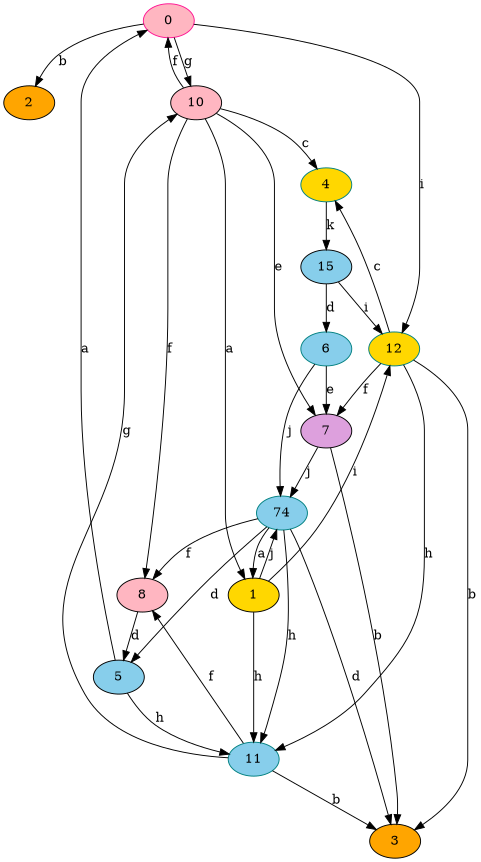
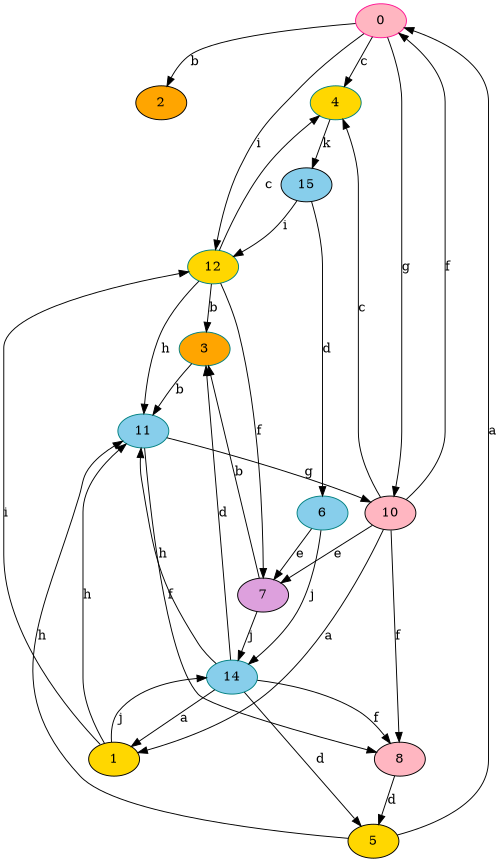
edge "0" -> "4": added, label "c"
node "74": label "74" -> "14"
node "5": fillcolor skyblue -> gold
edge "11" -> "3": reversed
node "3": color black -> teal
